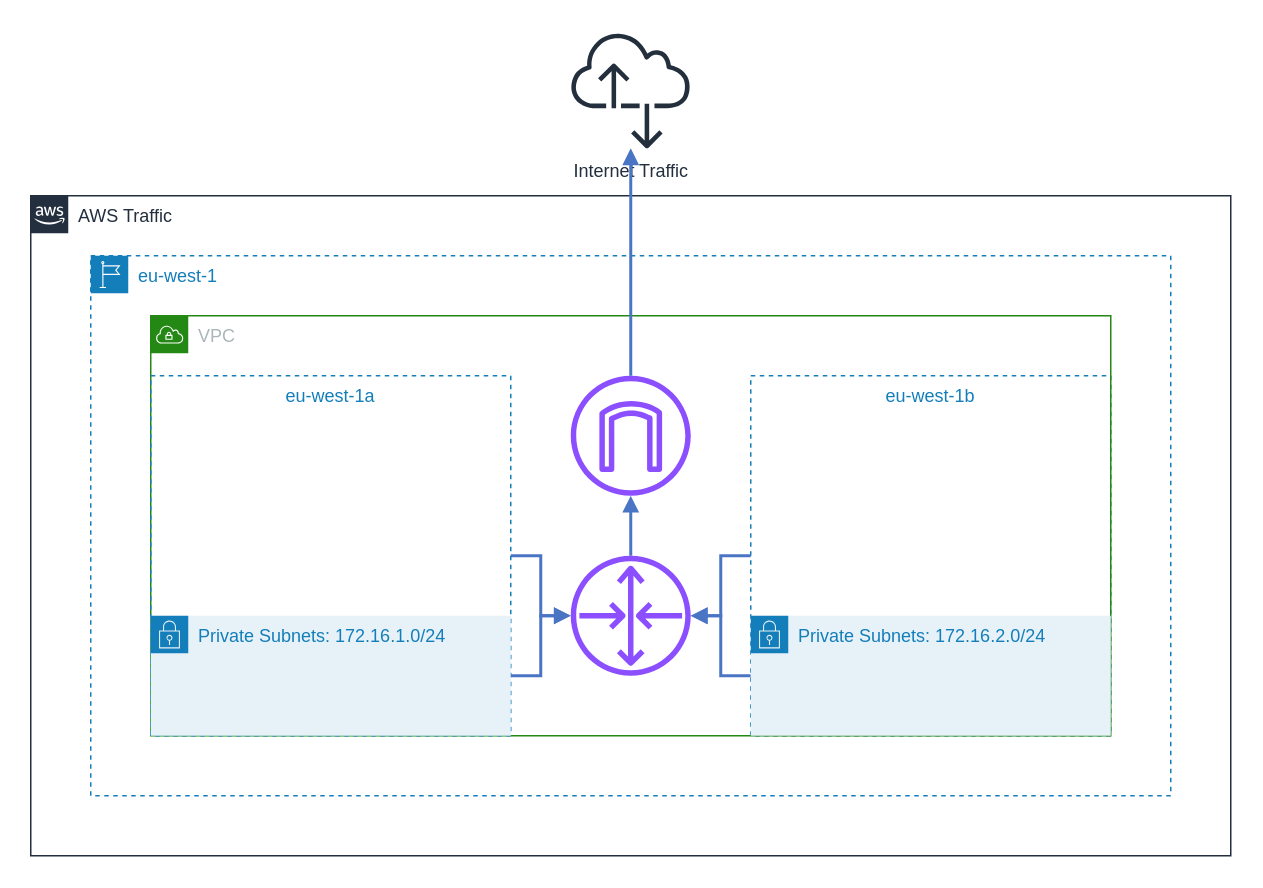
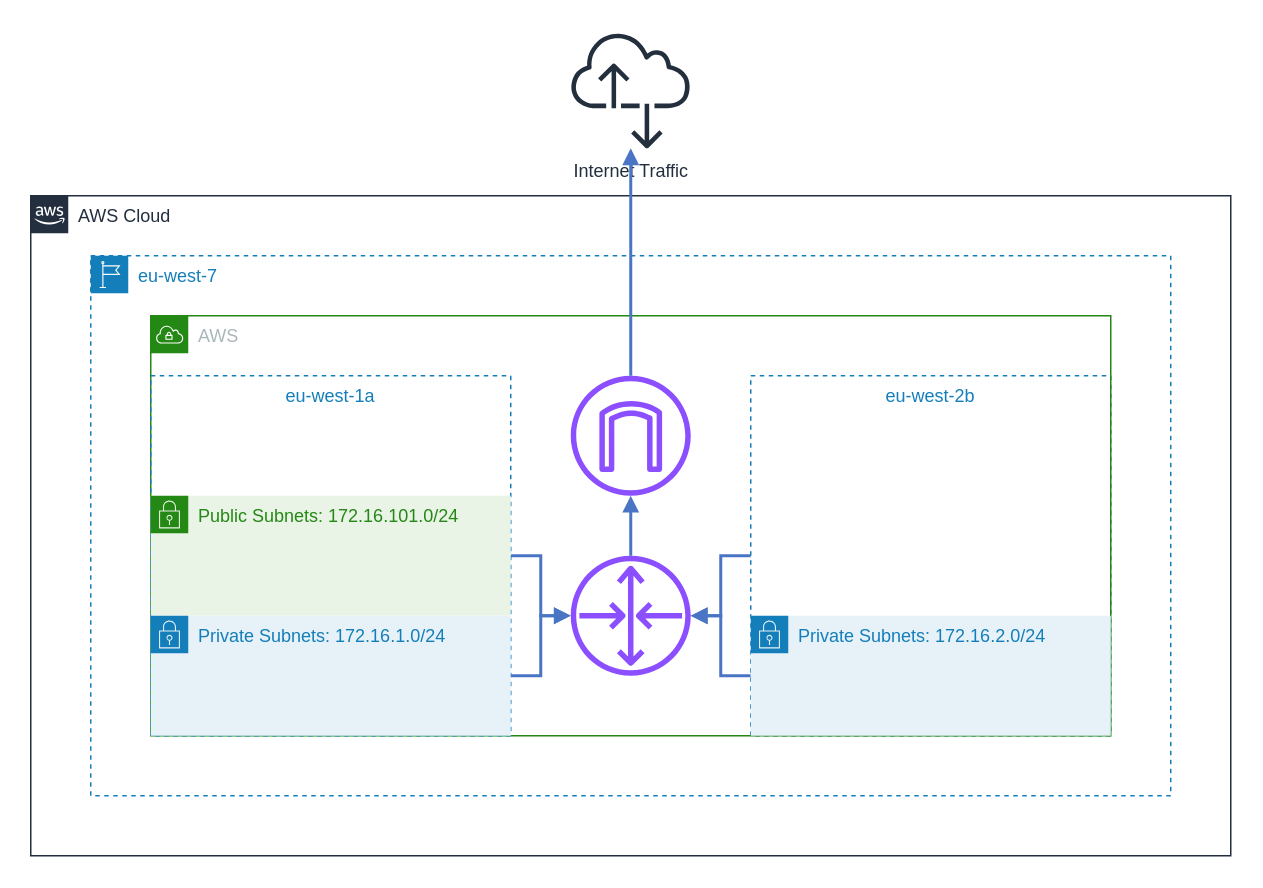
node "AWS Traffic": label "AWS Traffic" -> "AWS Cloud"
node "eu-west-1": label "eu-west-1" -> "eu-west-7"
node "VPC": label "VPC" -> "AWS"
node "eu-west-1b": label "eu-west-1b" -> "eu-west-2b"
node "Public Subnets: 172.16.101.0/24": added
